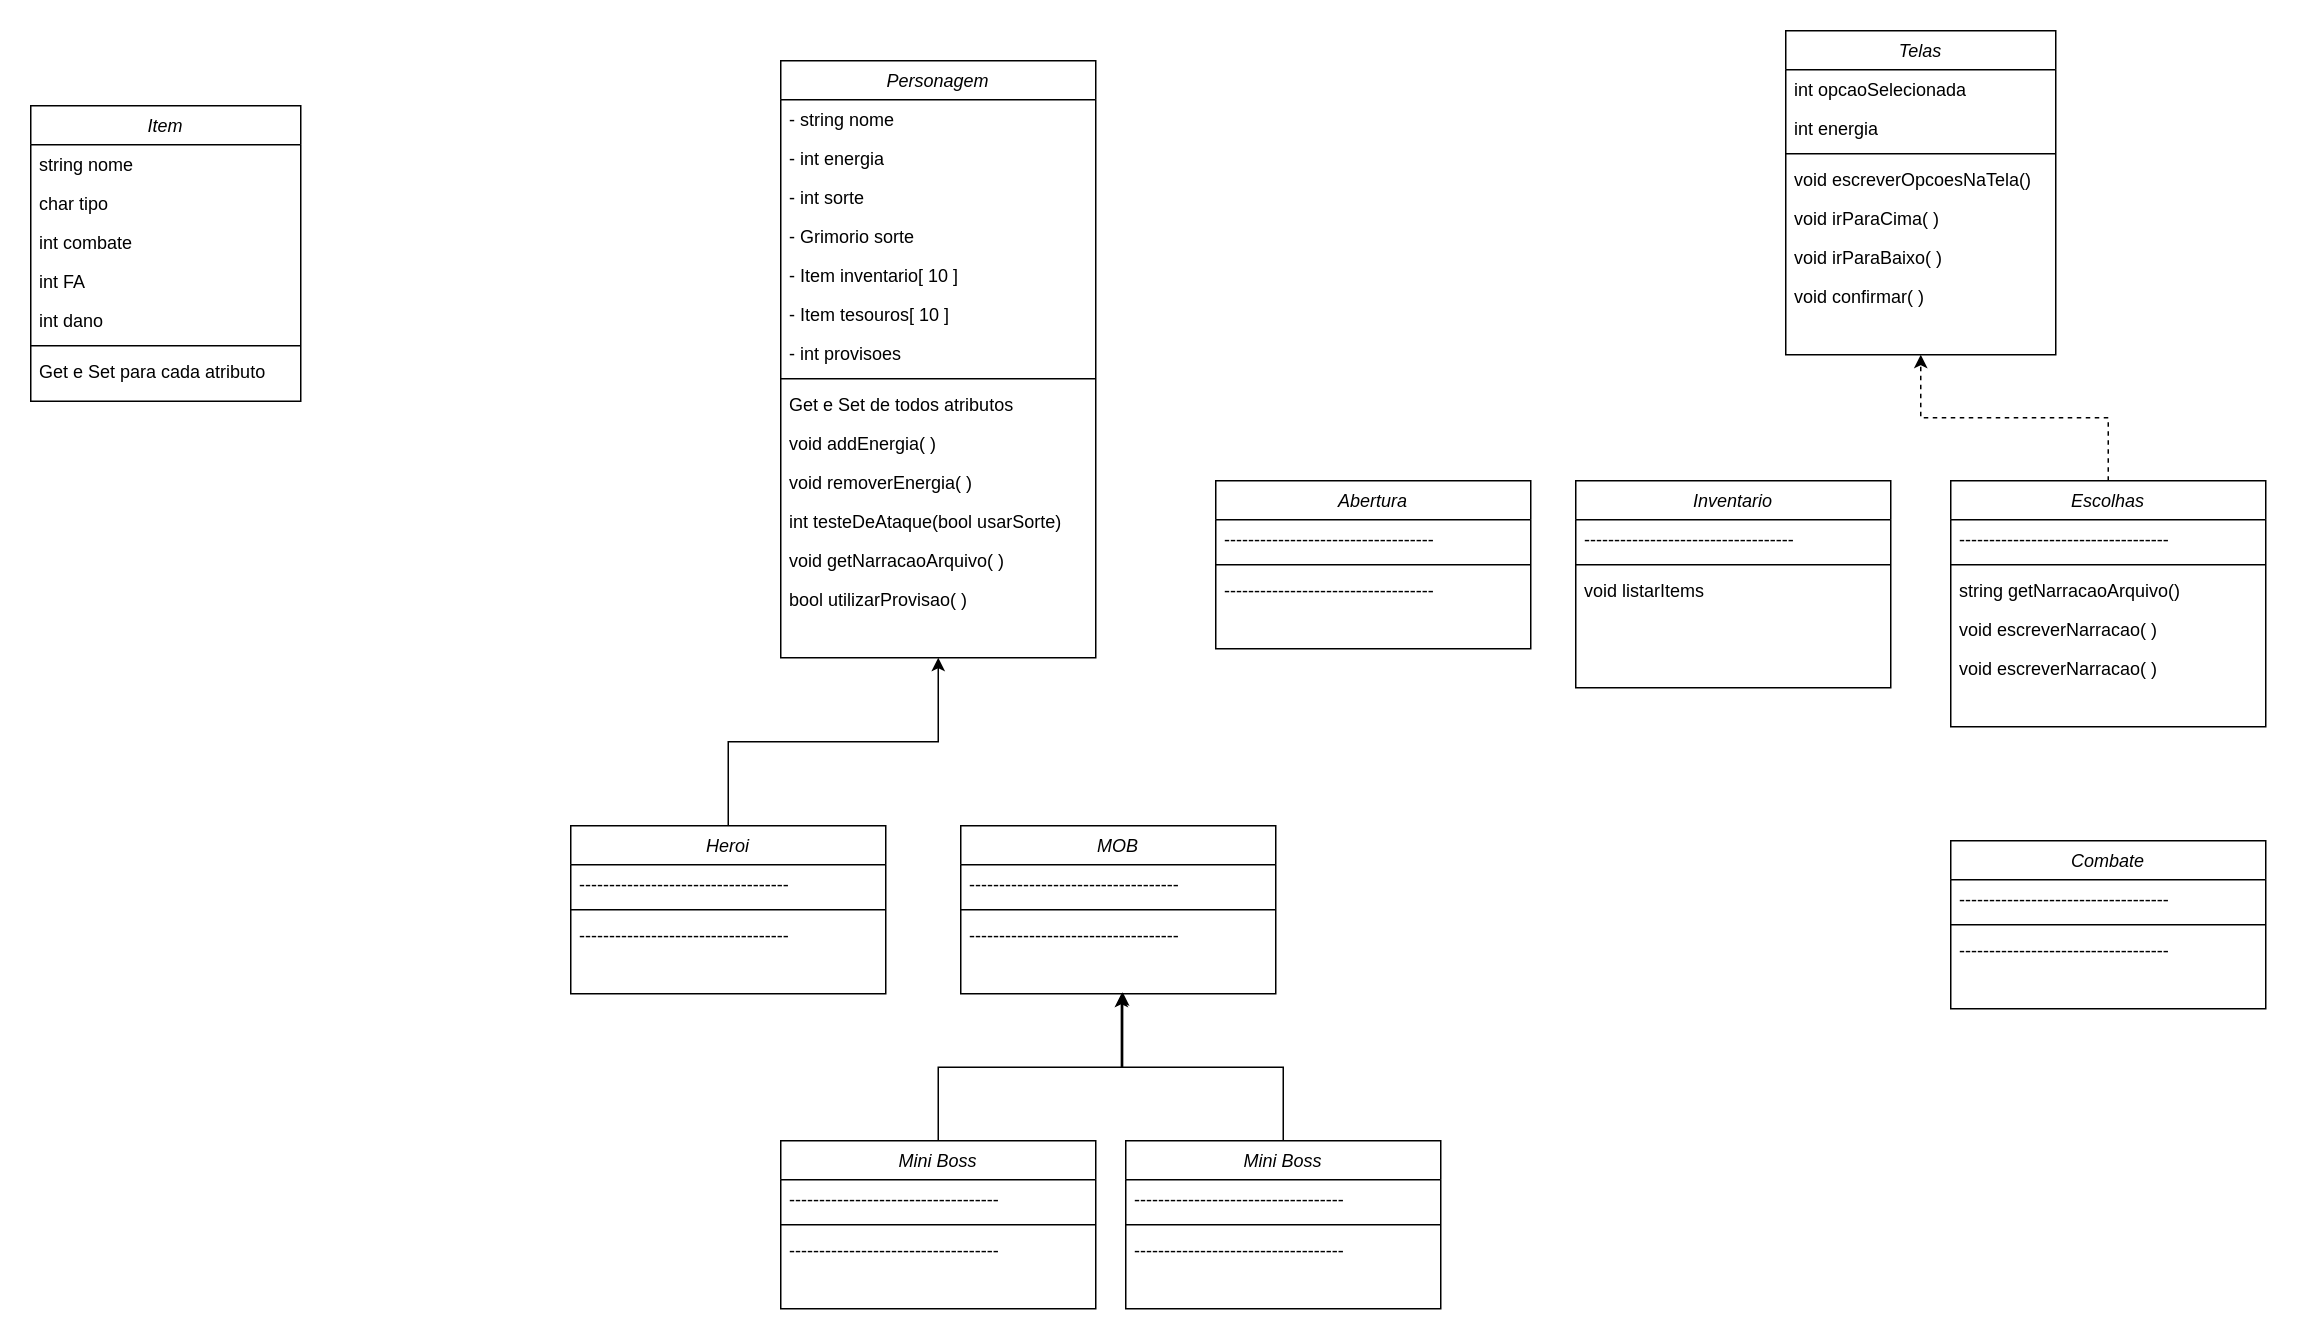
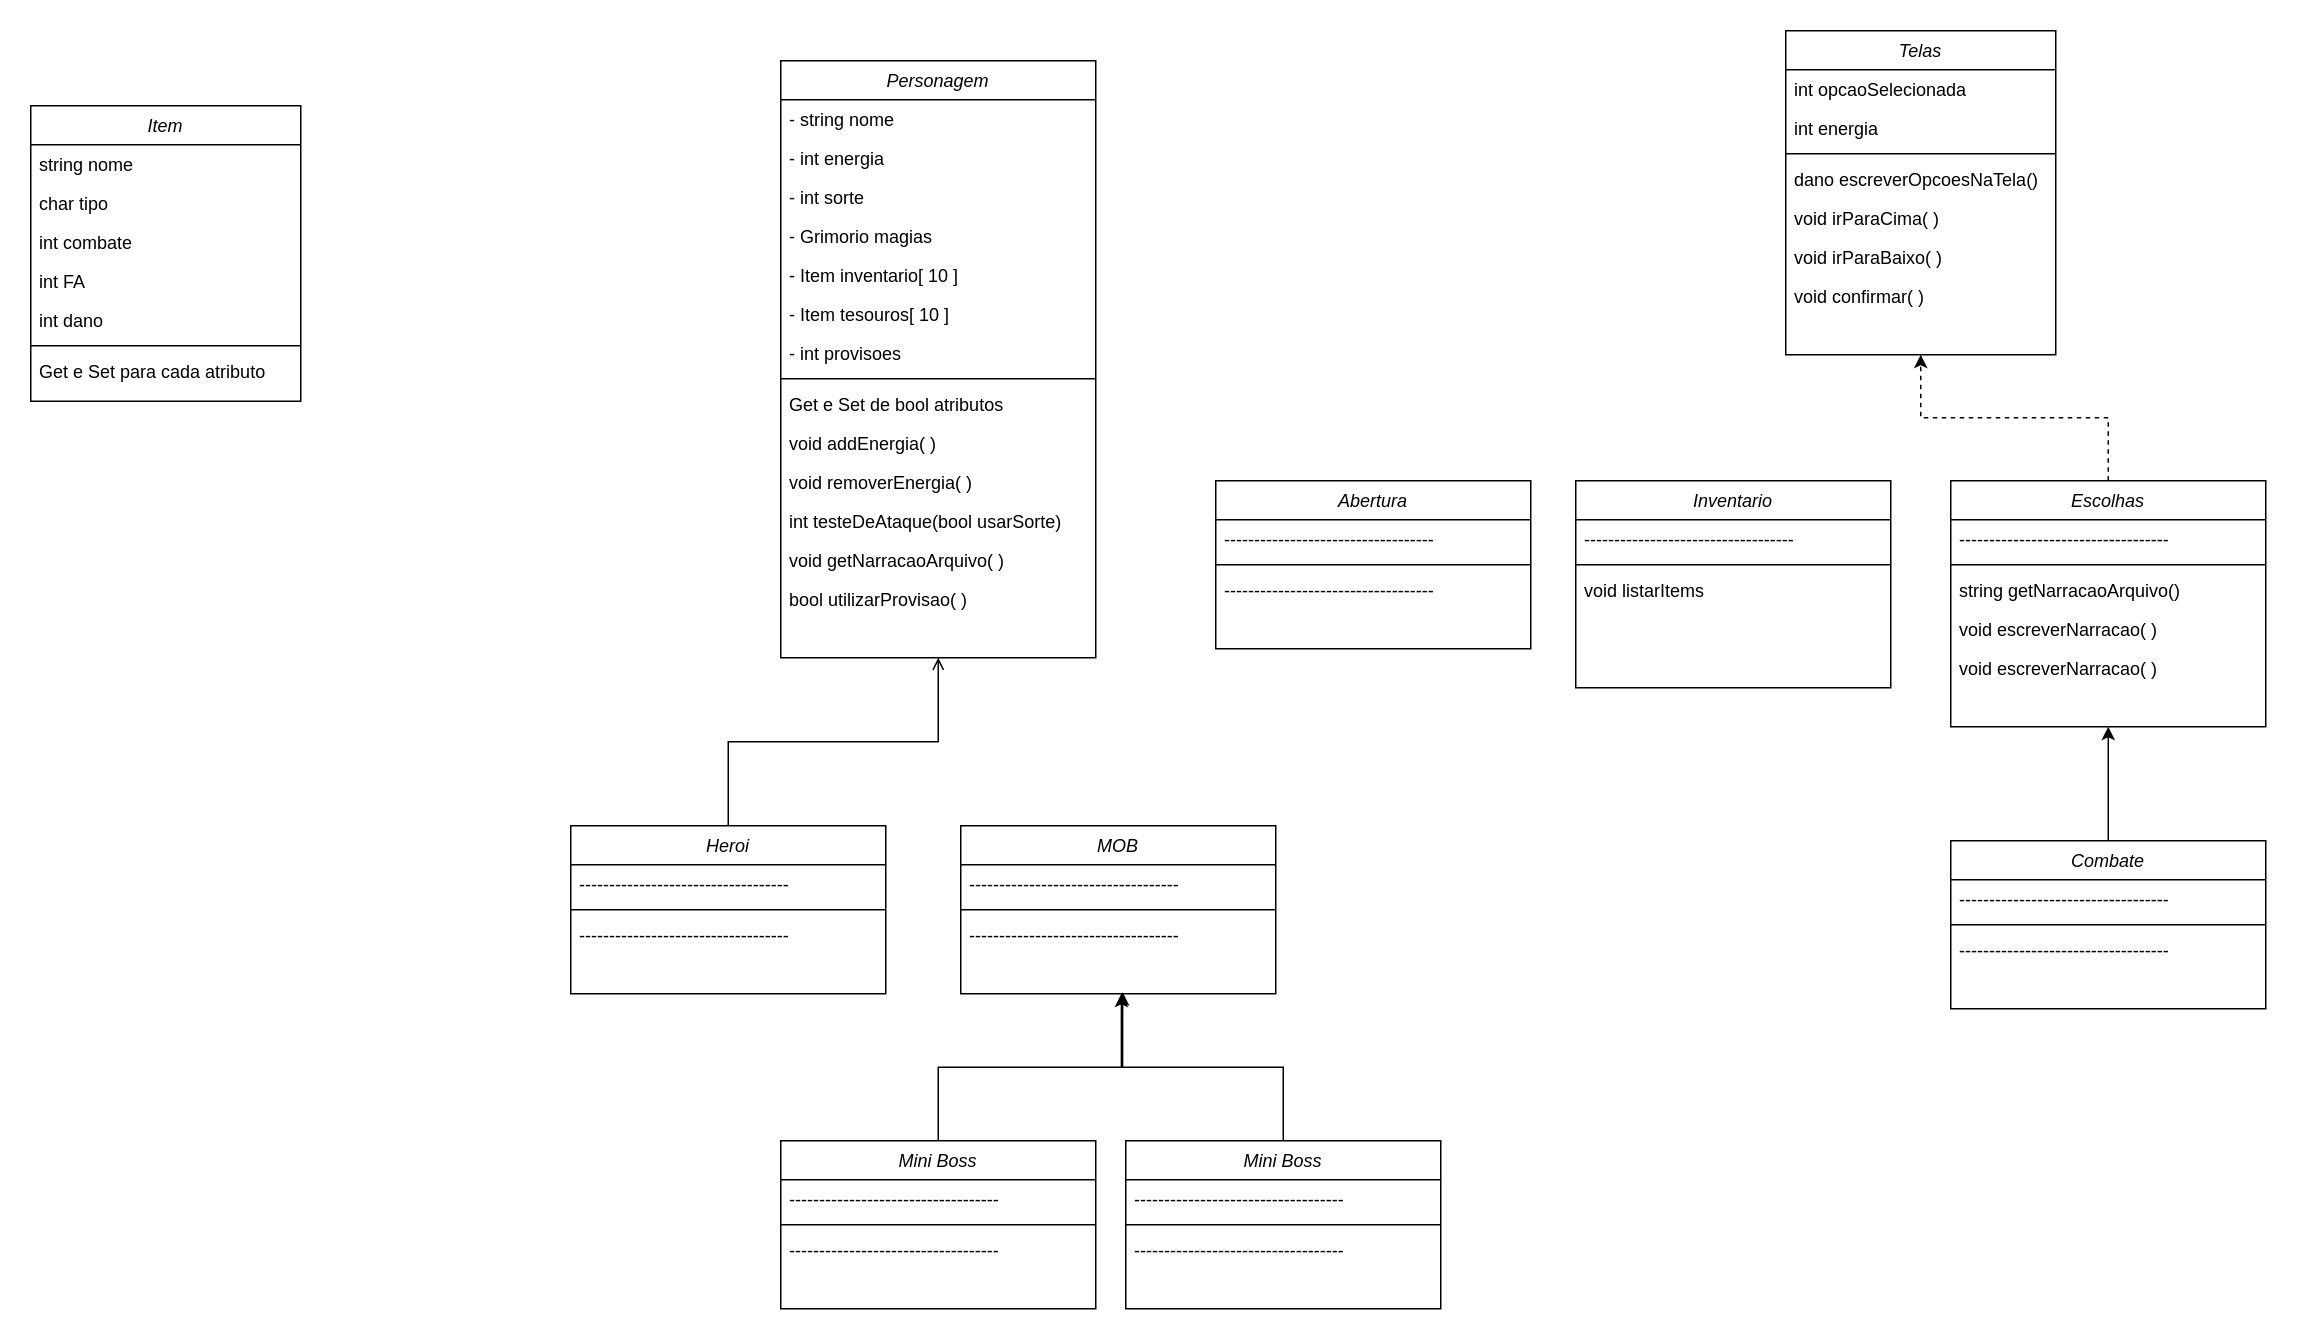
node "void escreverOpcoesNaTela()": label "void escreverOpcoesNaTela()" -> "dano escreverOpcoesNaTela()"
node "- Grimorio sorte": label "- Grimorio sorte" -> "- Grimorio magias"
node "Get e Set de todos atributos": label "Get e Set de todos atributos" -> "Get e Set de bool atributos"
edge "Heroi" -> "Personagem": arrowhead classic -> open
edge "Combate" -> "Escolhas": added
